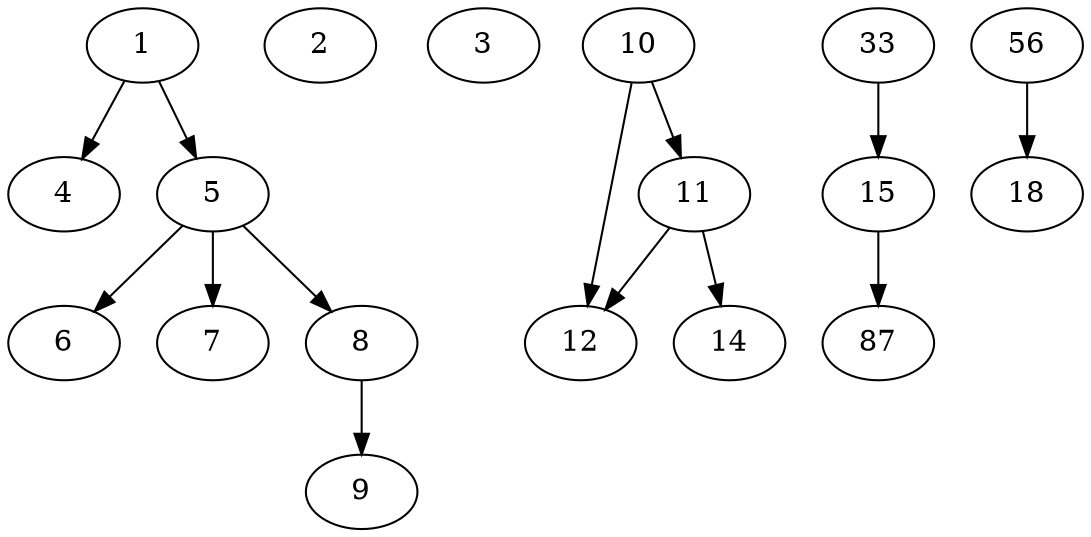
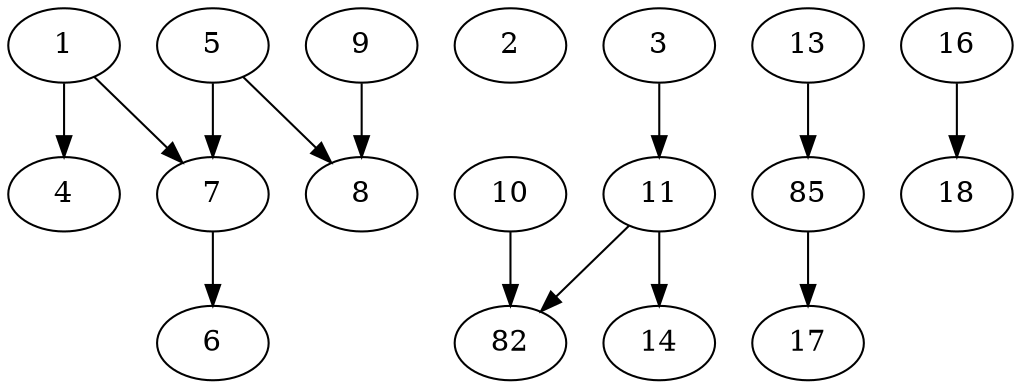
node "33": label "33" -> "13"
node "56": label "56" -> "16"
edge "1" -> "5": now "1" -> "7"
edge "10" -> "11": now "3" -> "11"
node "15": label "15" -> "85"
edge "5" -> "6": now "7" -> "6"
node "12": label "12" -> "82"
node "87": label "87" -> "17"
edge "8" -> "9": reversed
